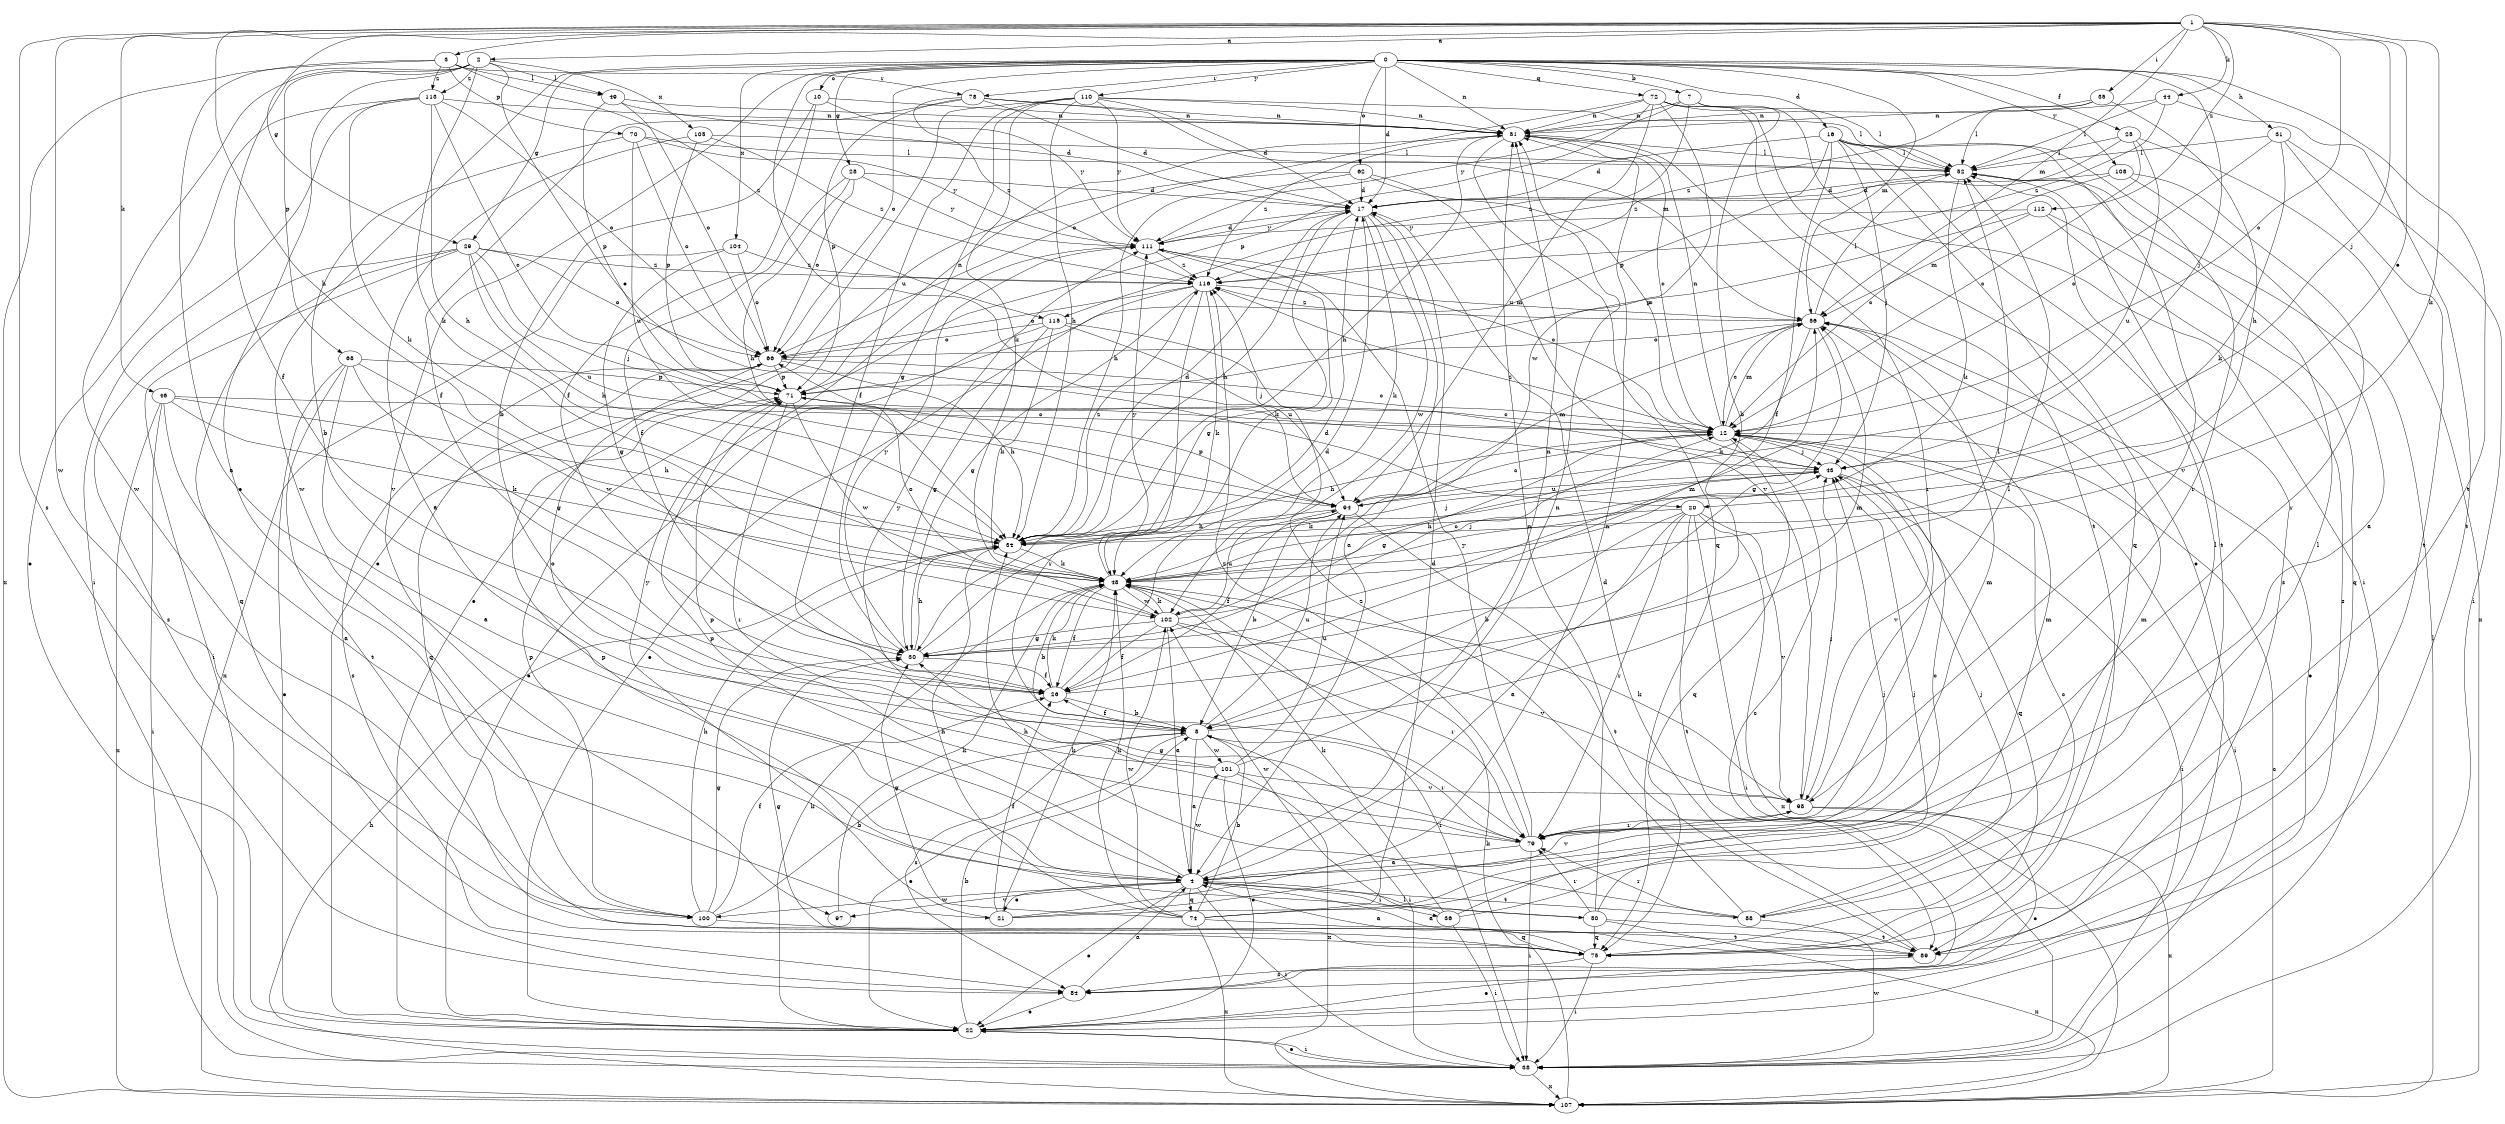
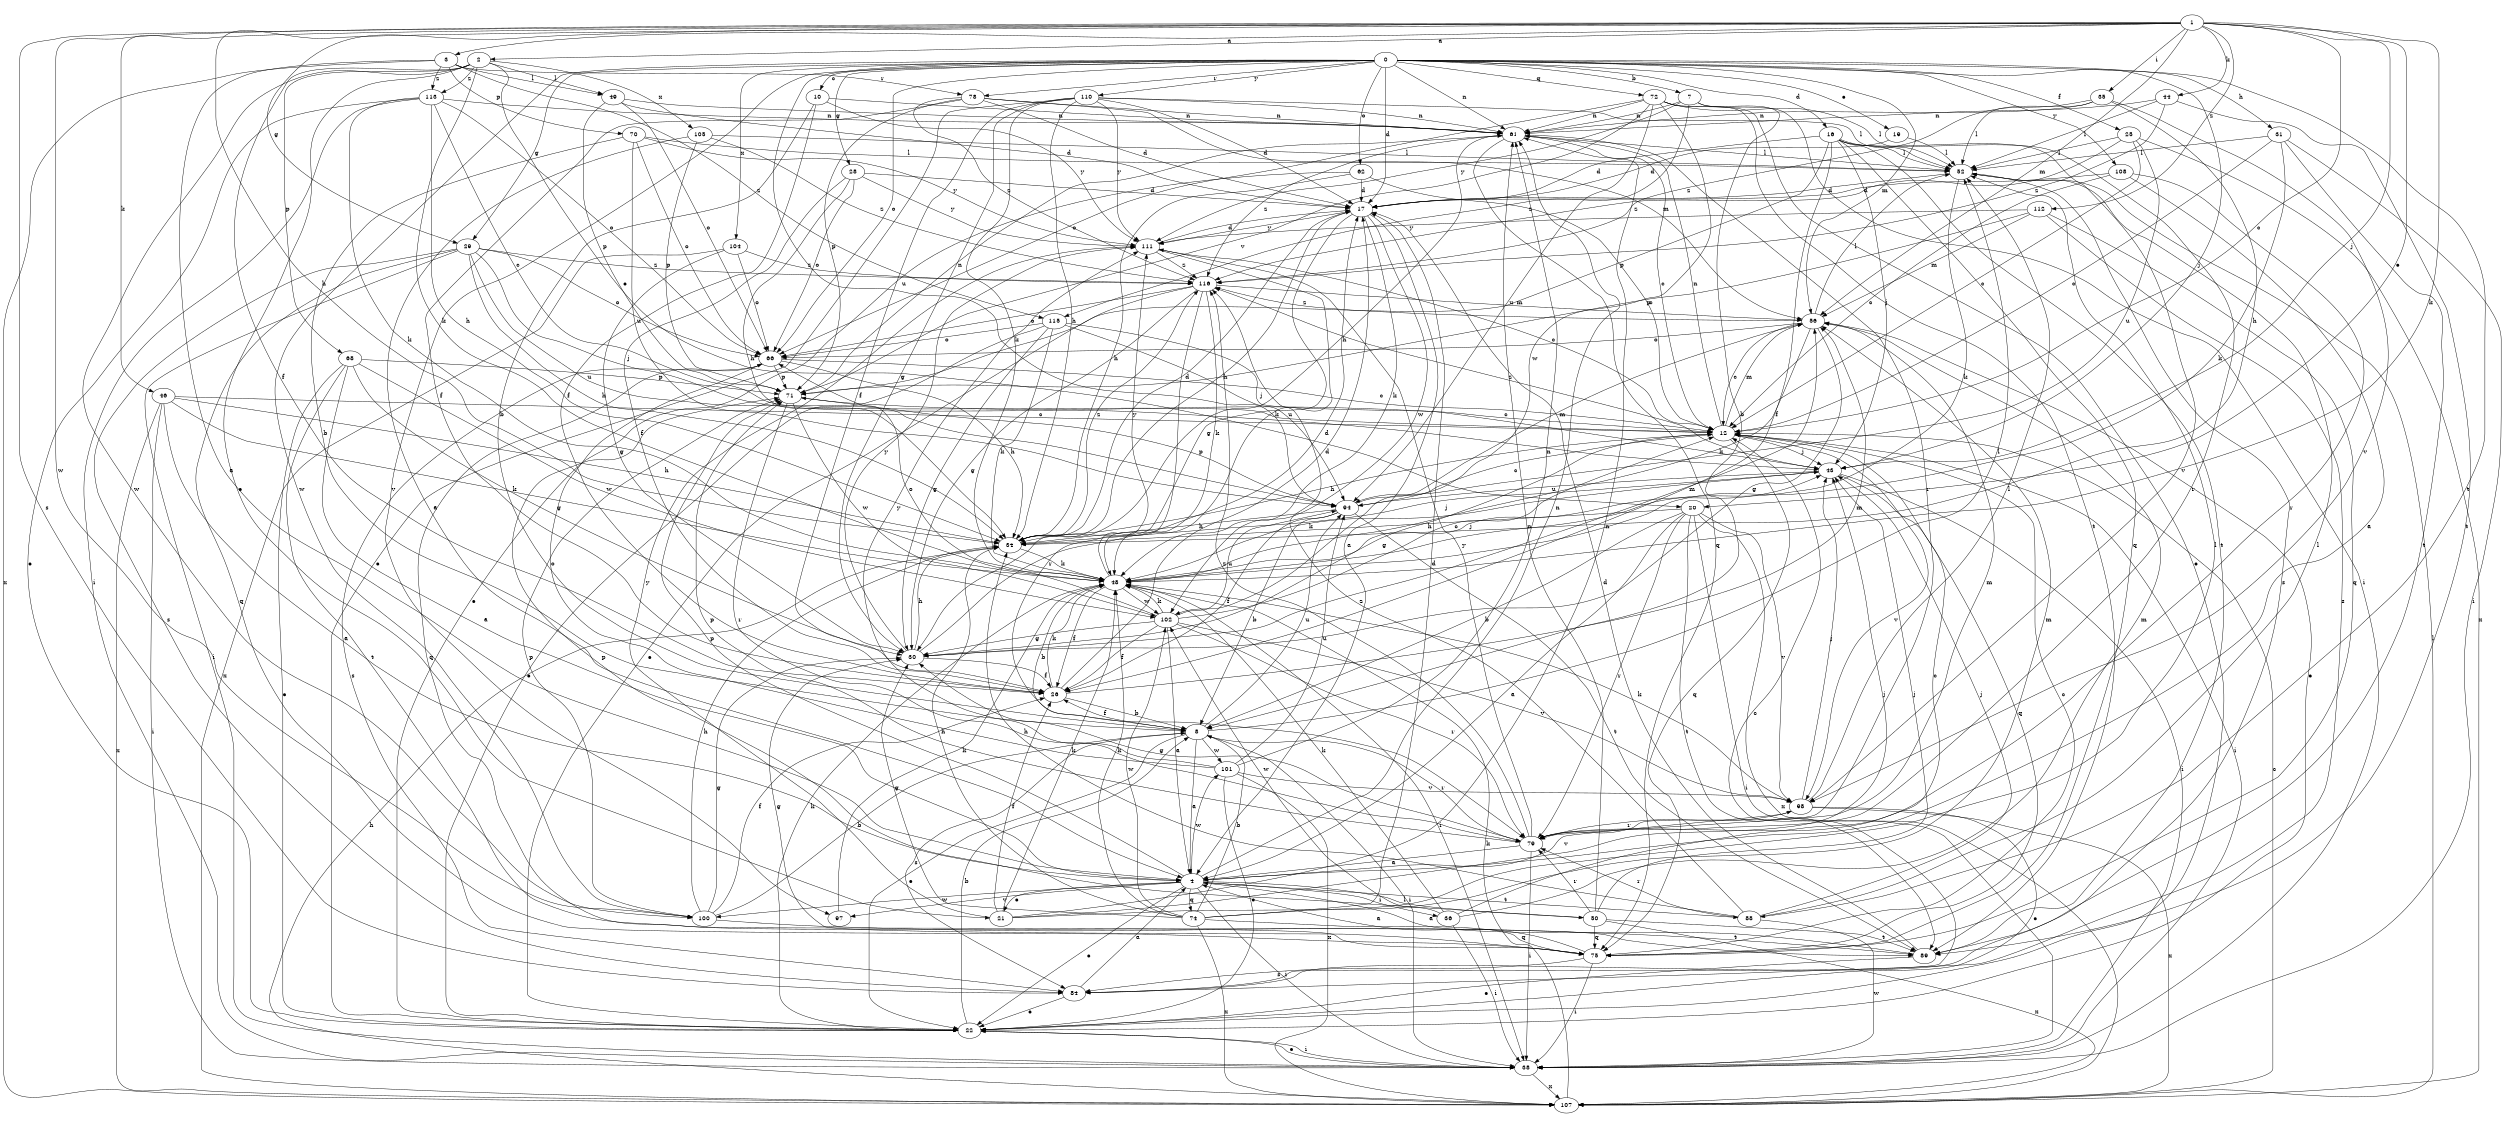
node "51": label "51" -> "61"
node "19": added
edge "72" -> "71": label "p" -> "v"
edge "62" -> "98": now "35" -> "98"
